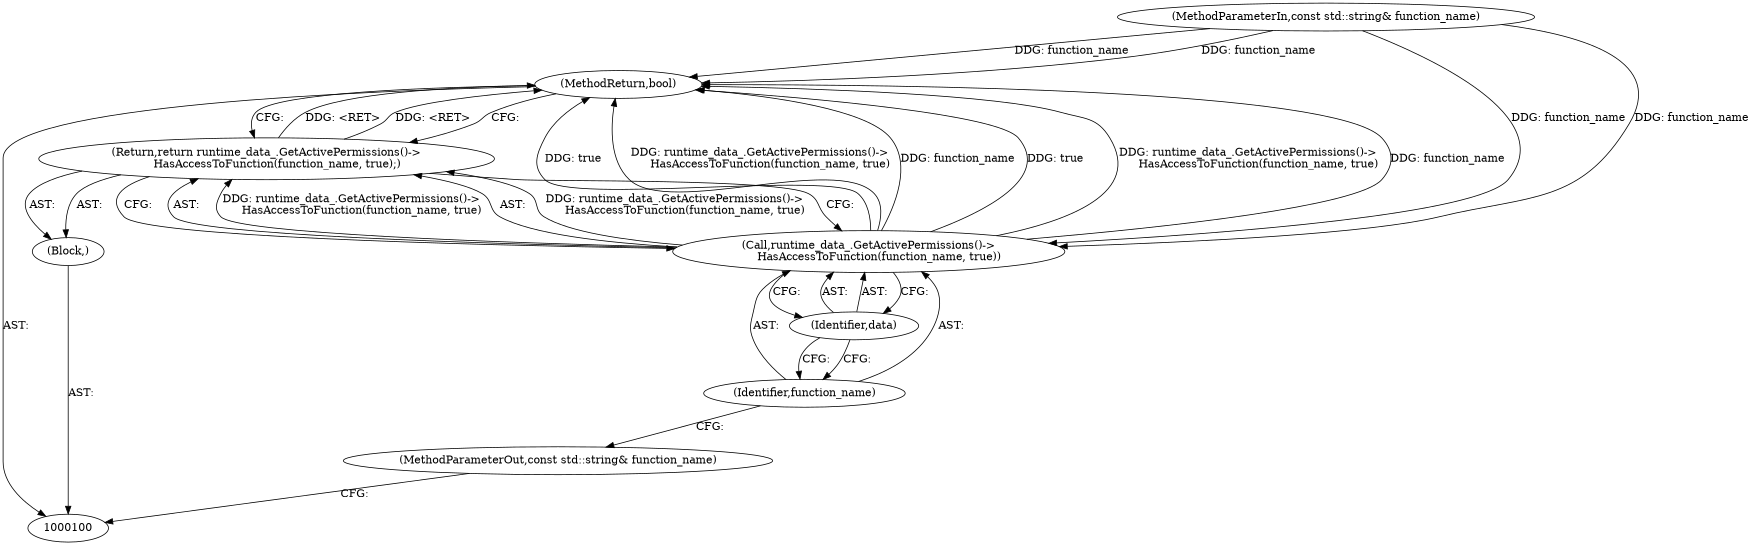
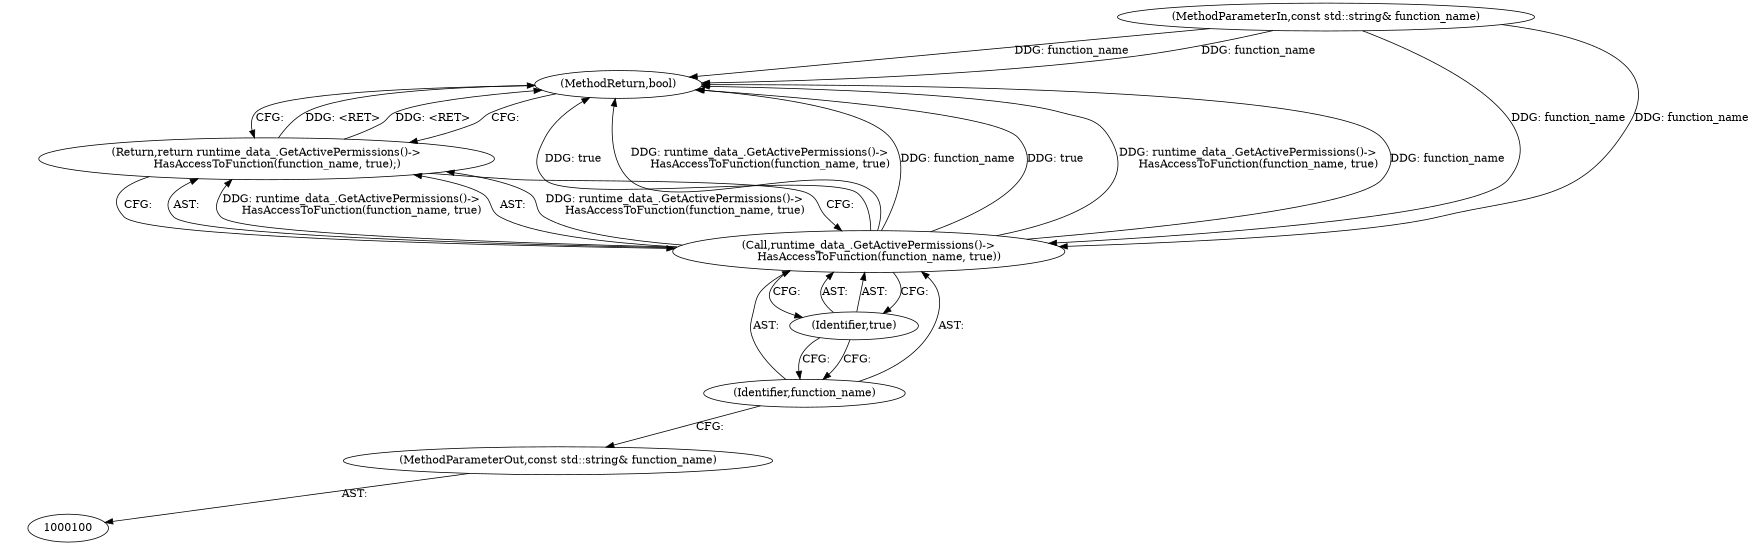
edge "(MethodReturn,bool)" -> "1000100": removed, label "AST:"
node "(Block,)": removed
node "(Identifier,data)": label "(Identifier,data)" -> "(Identifier,true)"
edge "(MethodParameterOut,const std::string& function_name)" -> "1000100": label "CFG: " -> "AST: "
